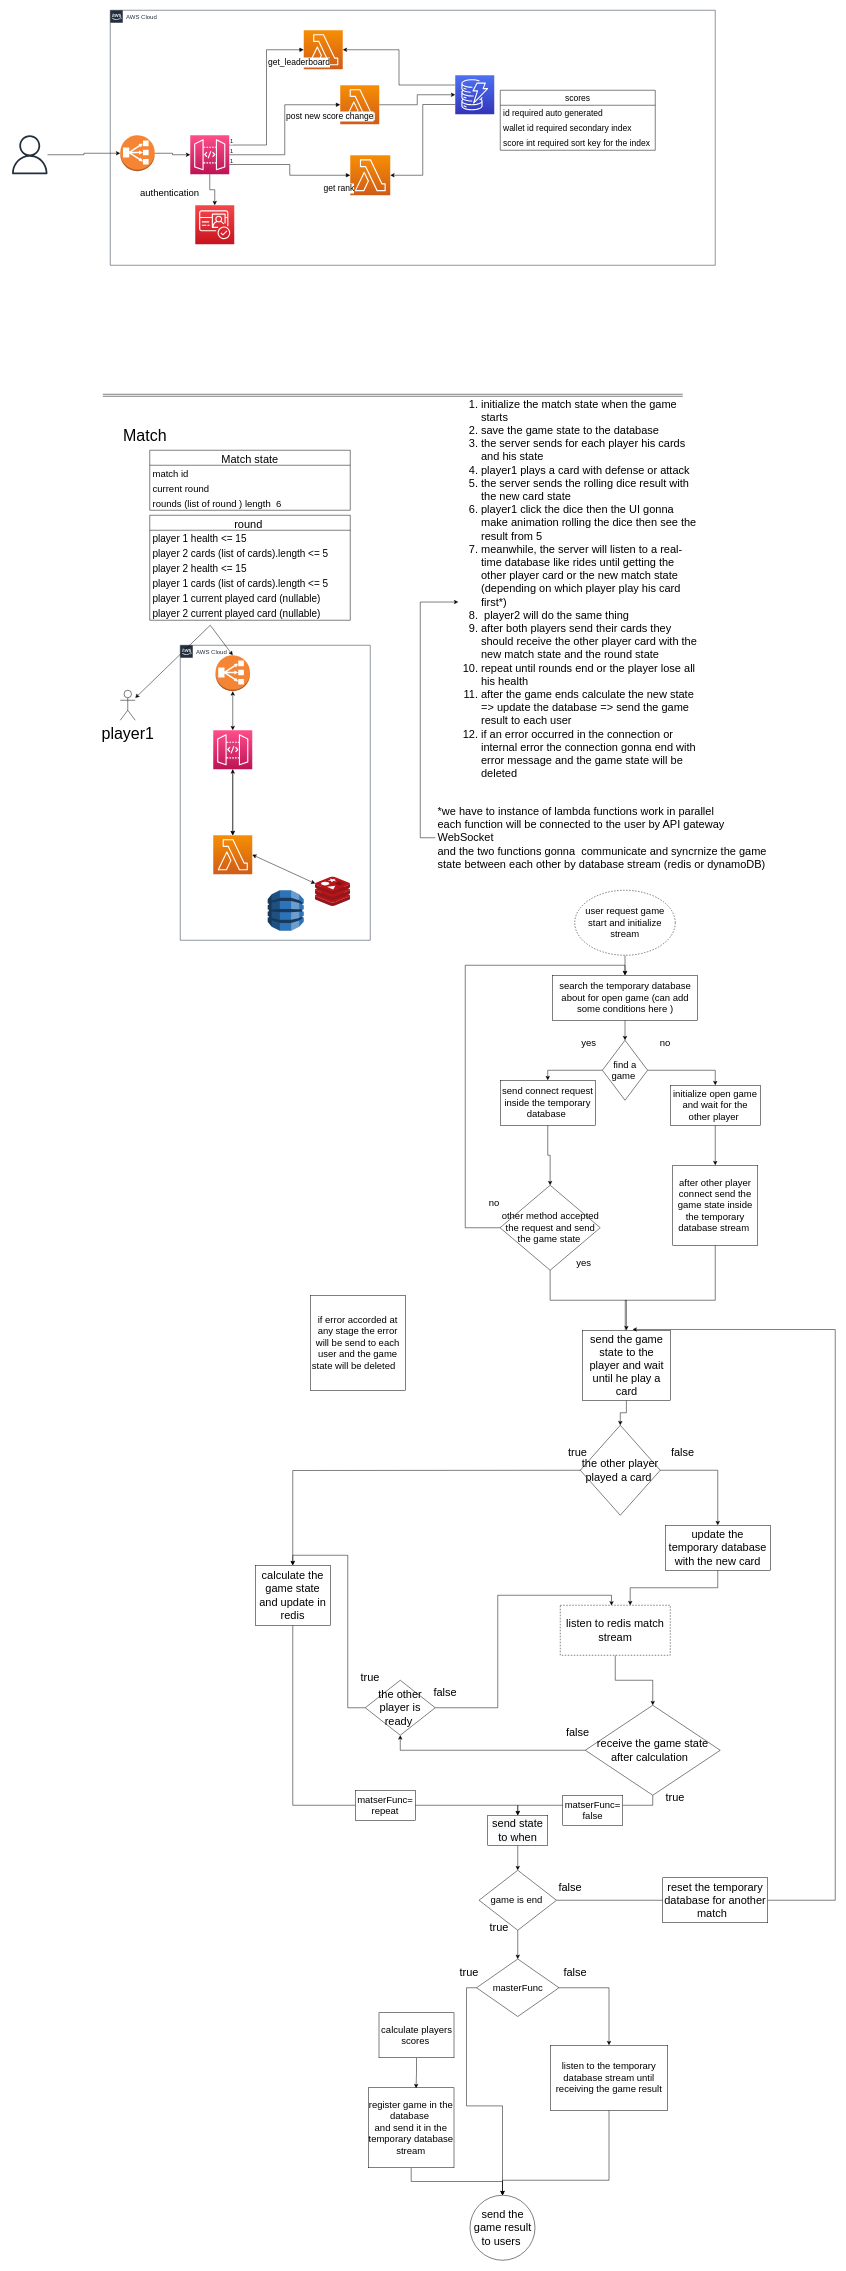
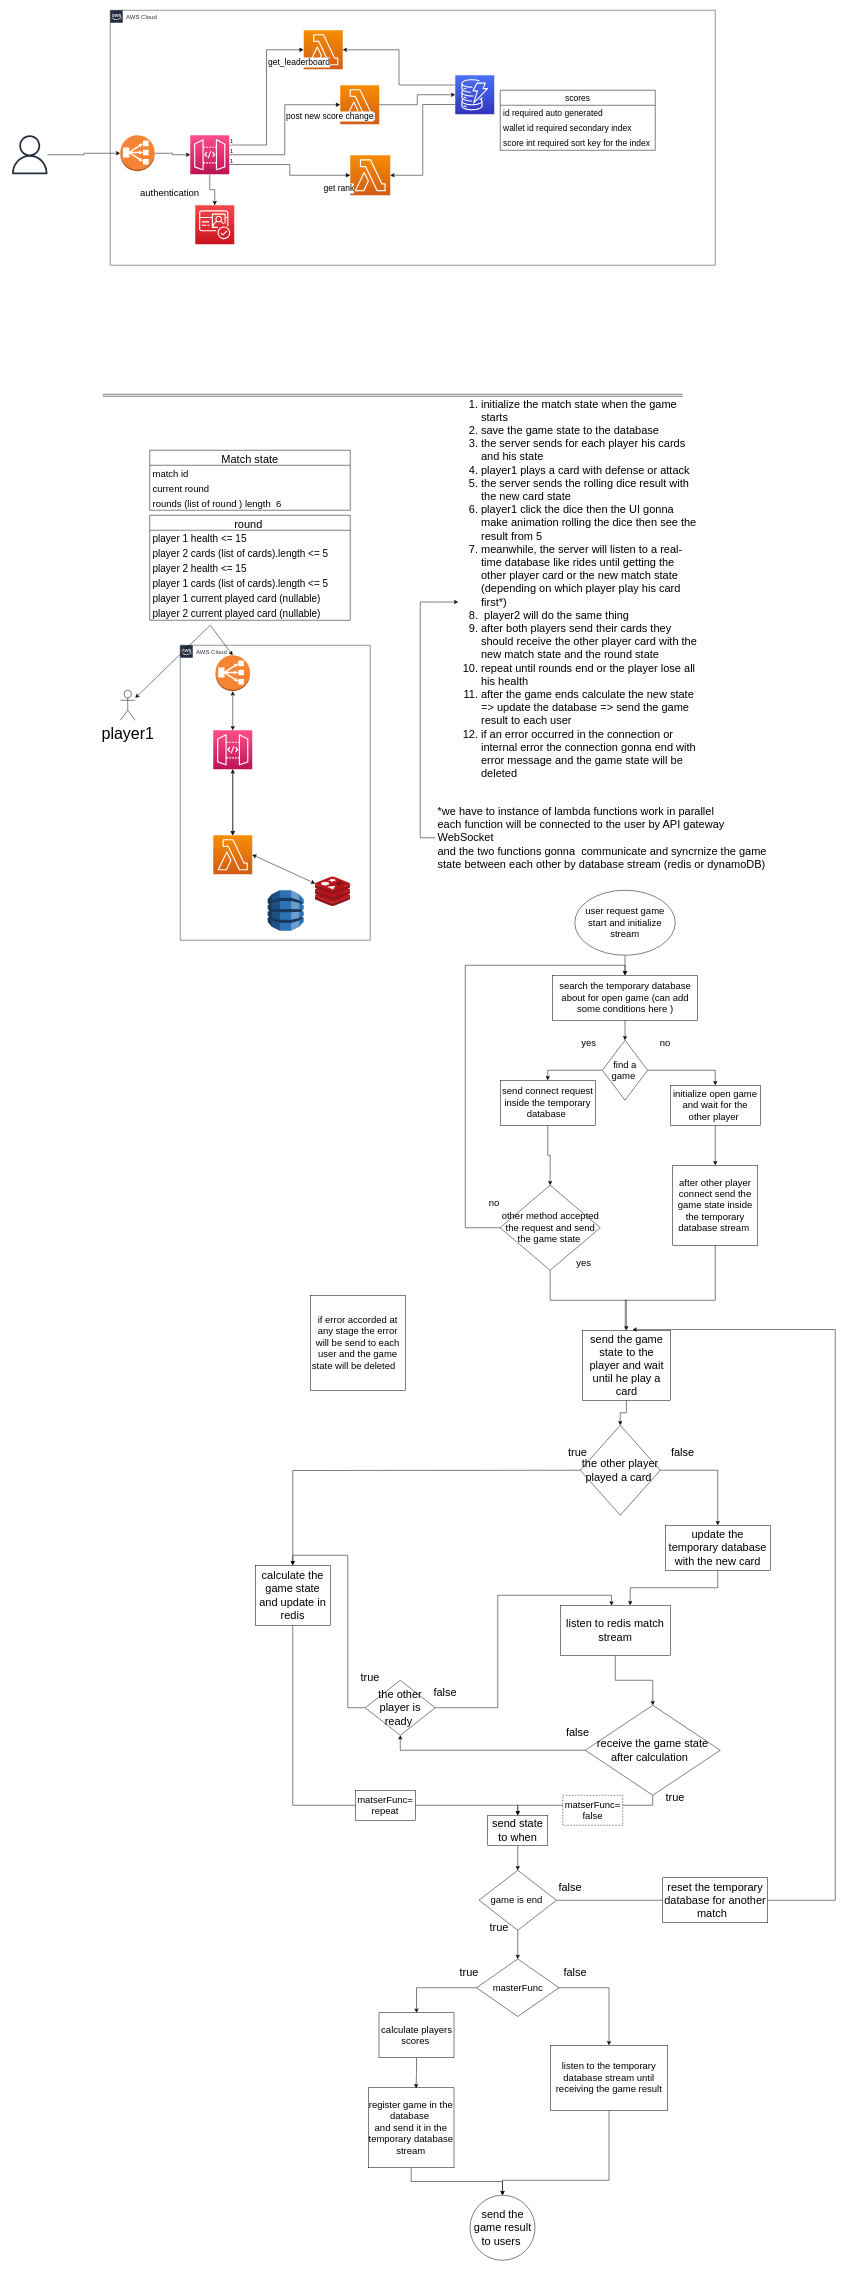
node "Match": removed
node "user request game start and initialize stream": style dashed -> solid
node "listen to redis match stream": style dashed -> solid
node "matserFunc= false": style solid -> dashed
edge "masterFunc" -> "send the game result to users": now "masterFunc" -> "calculate players scores"
